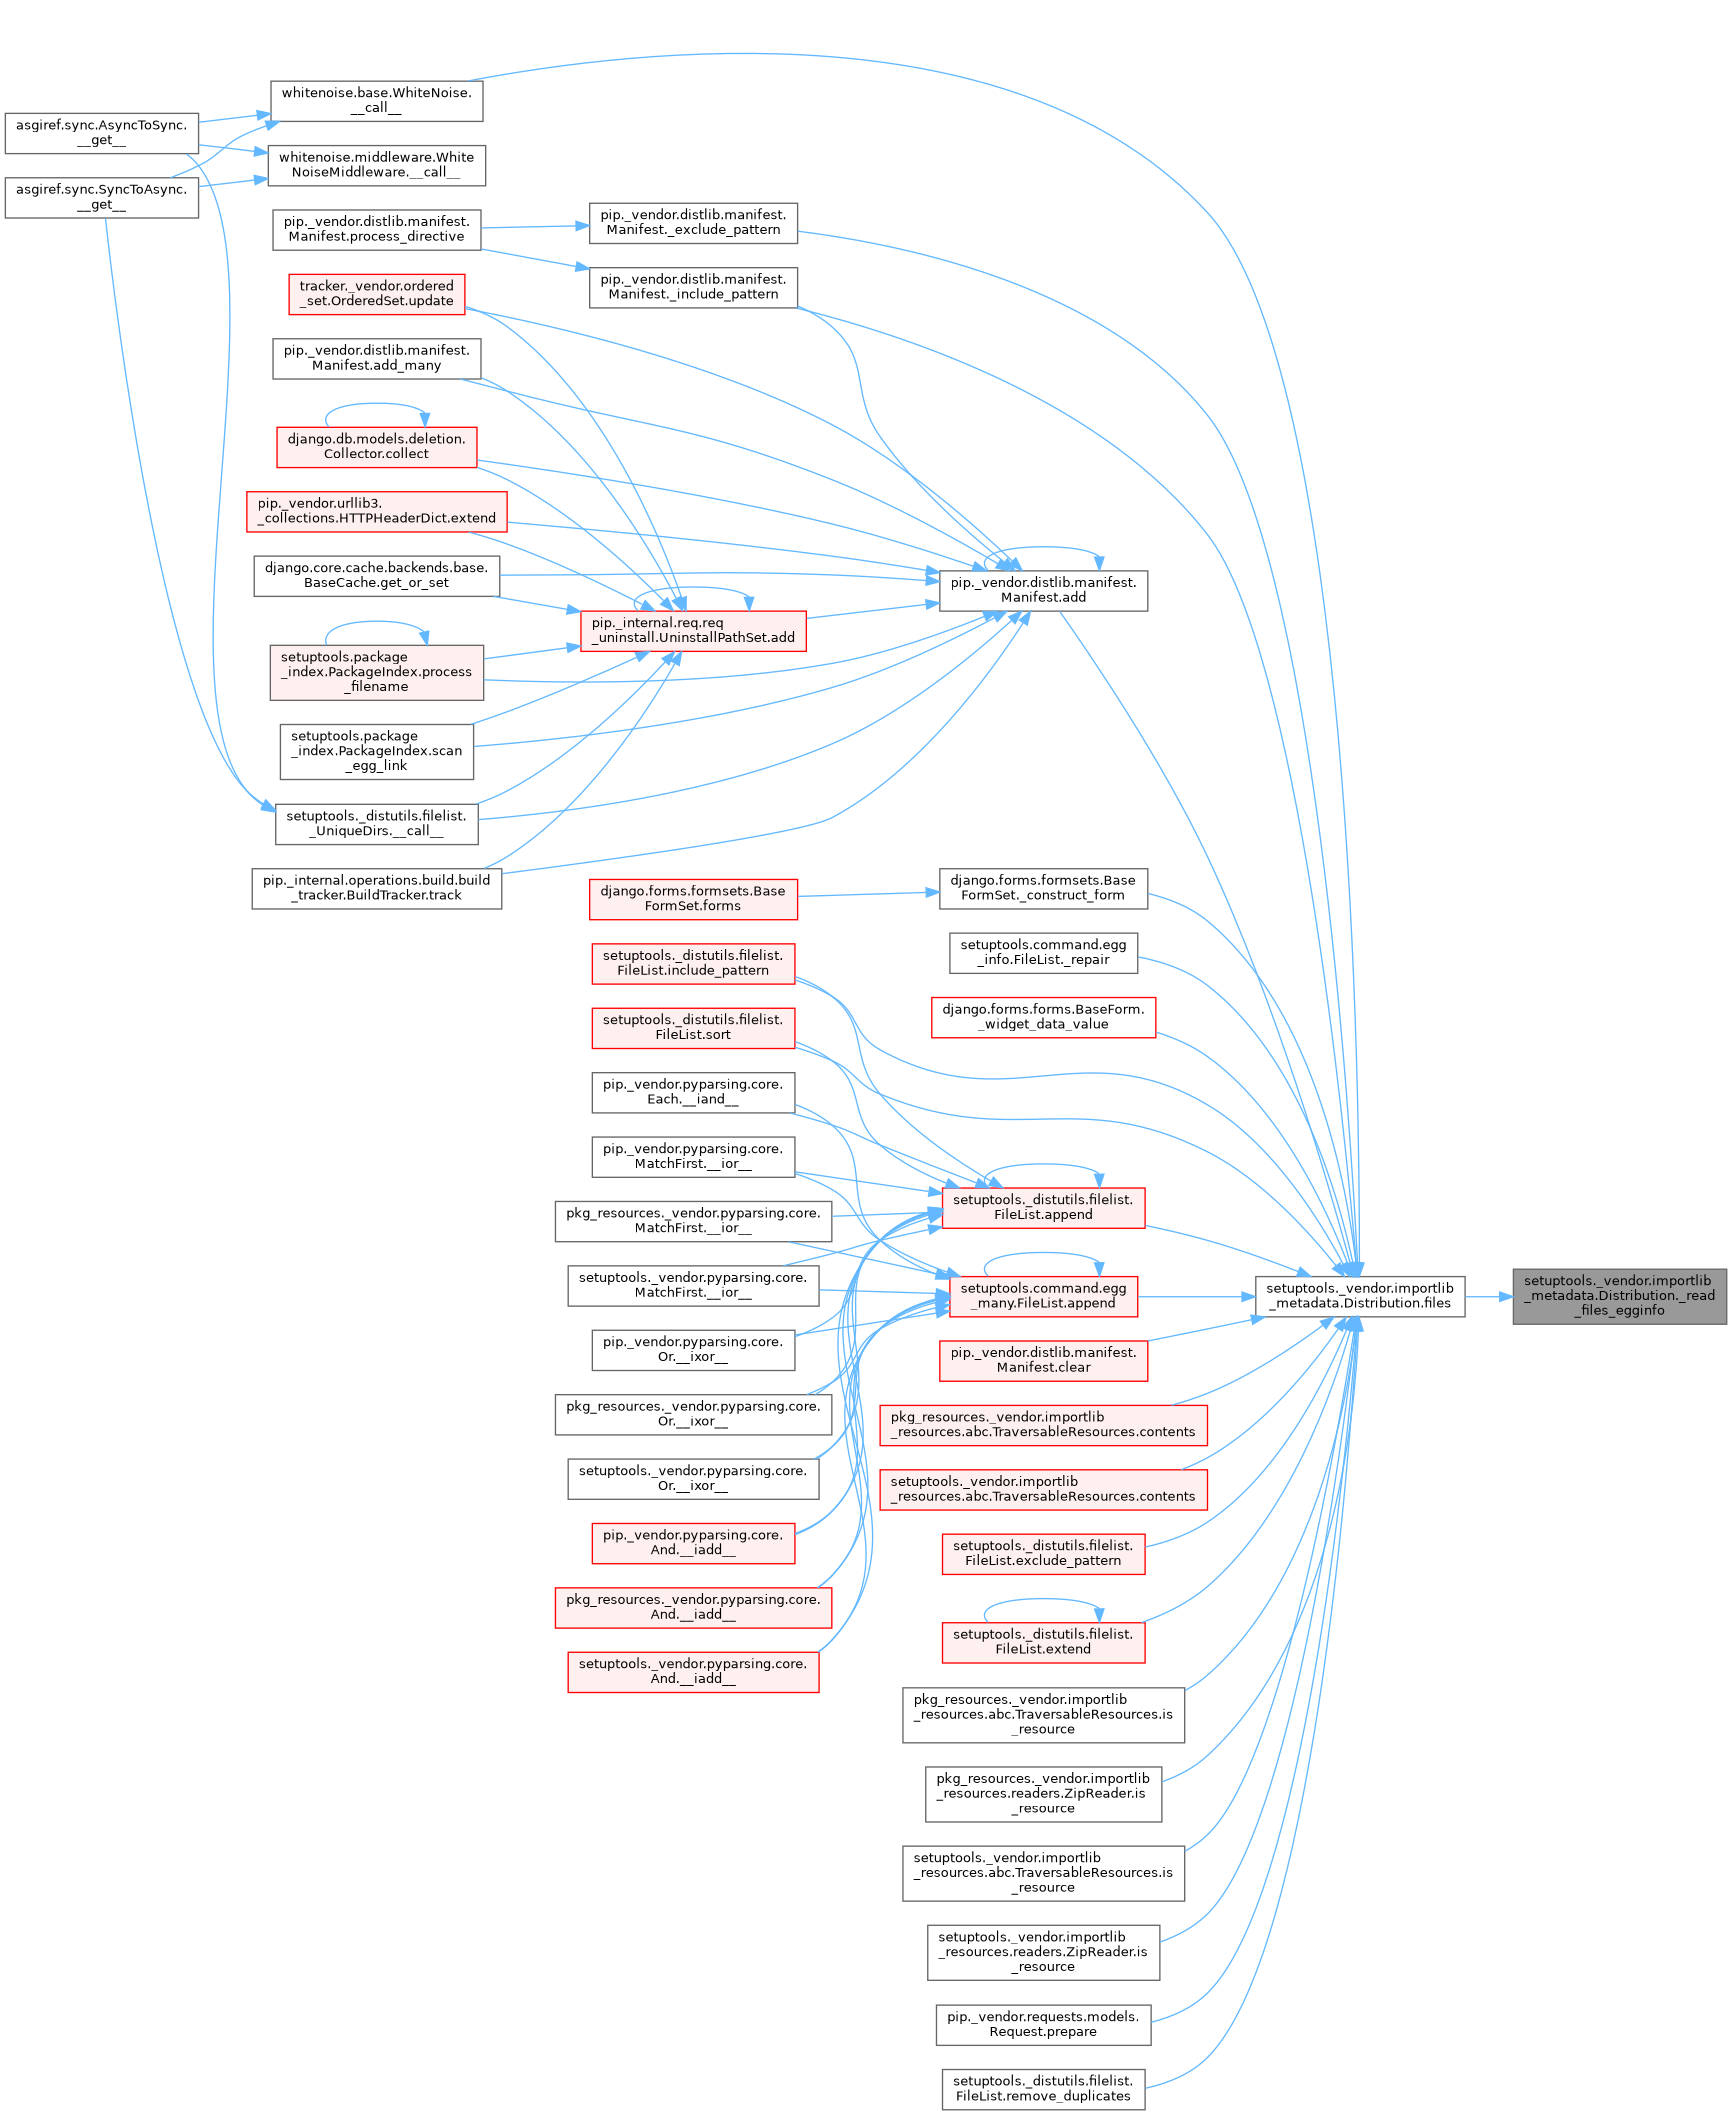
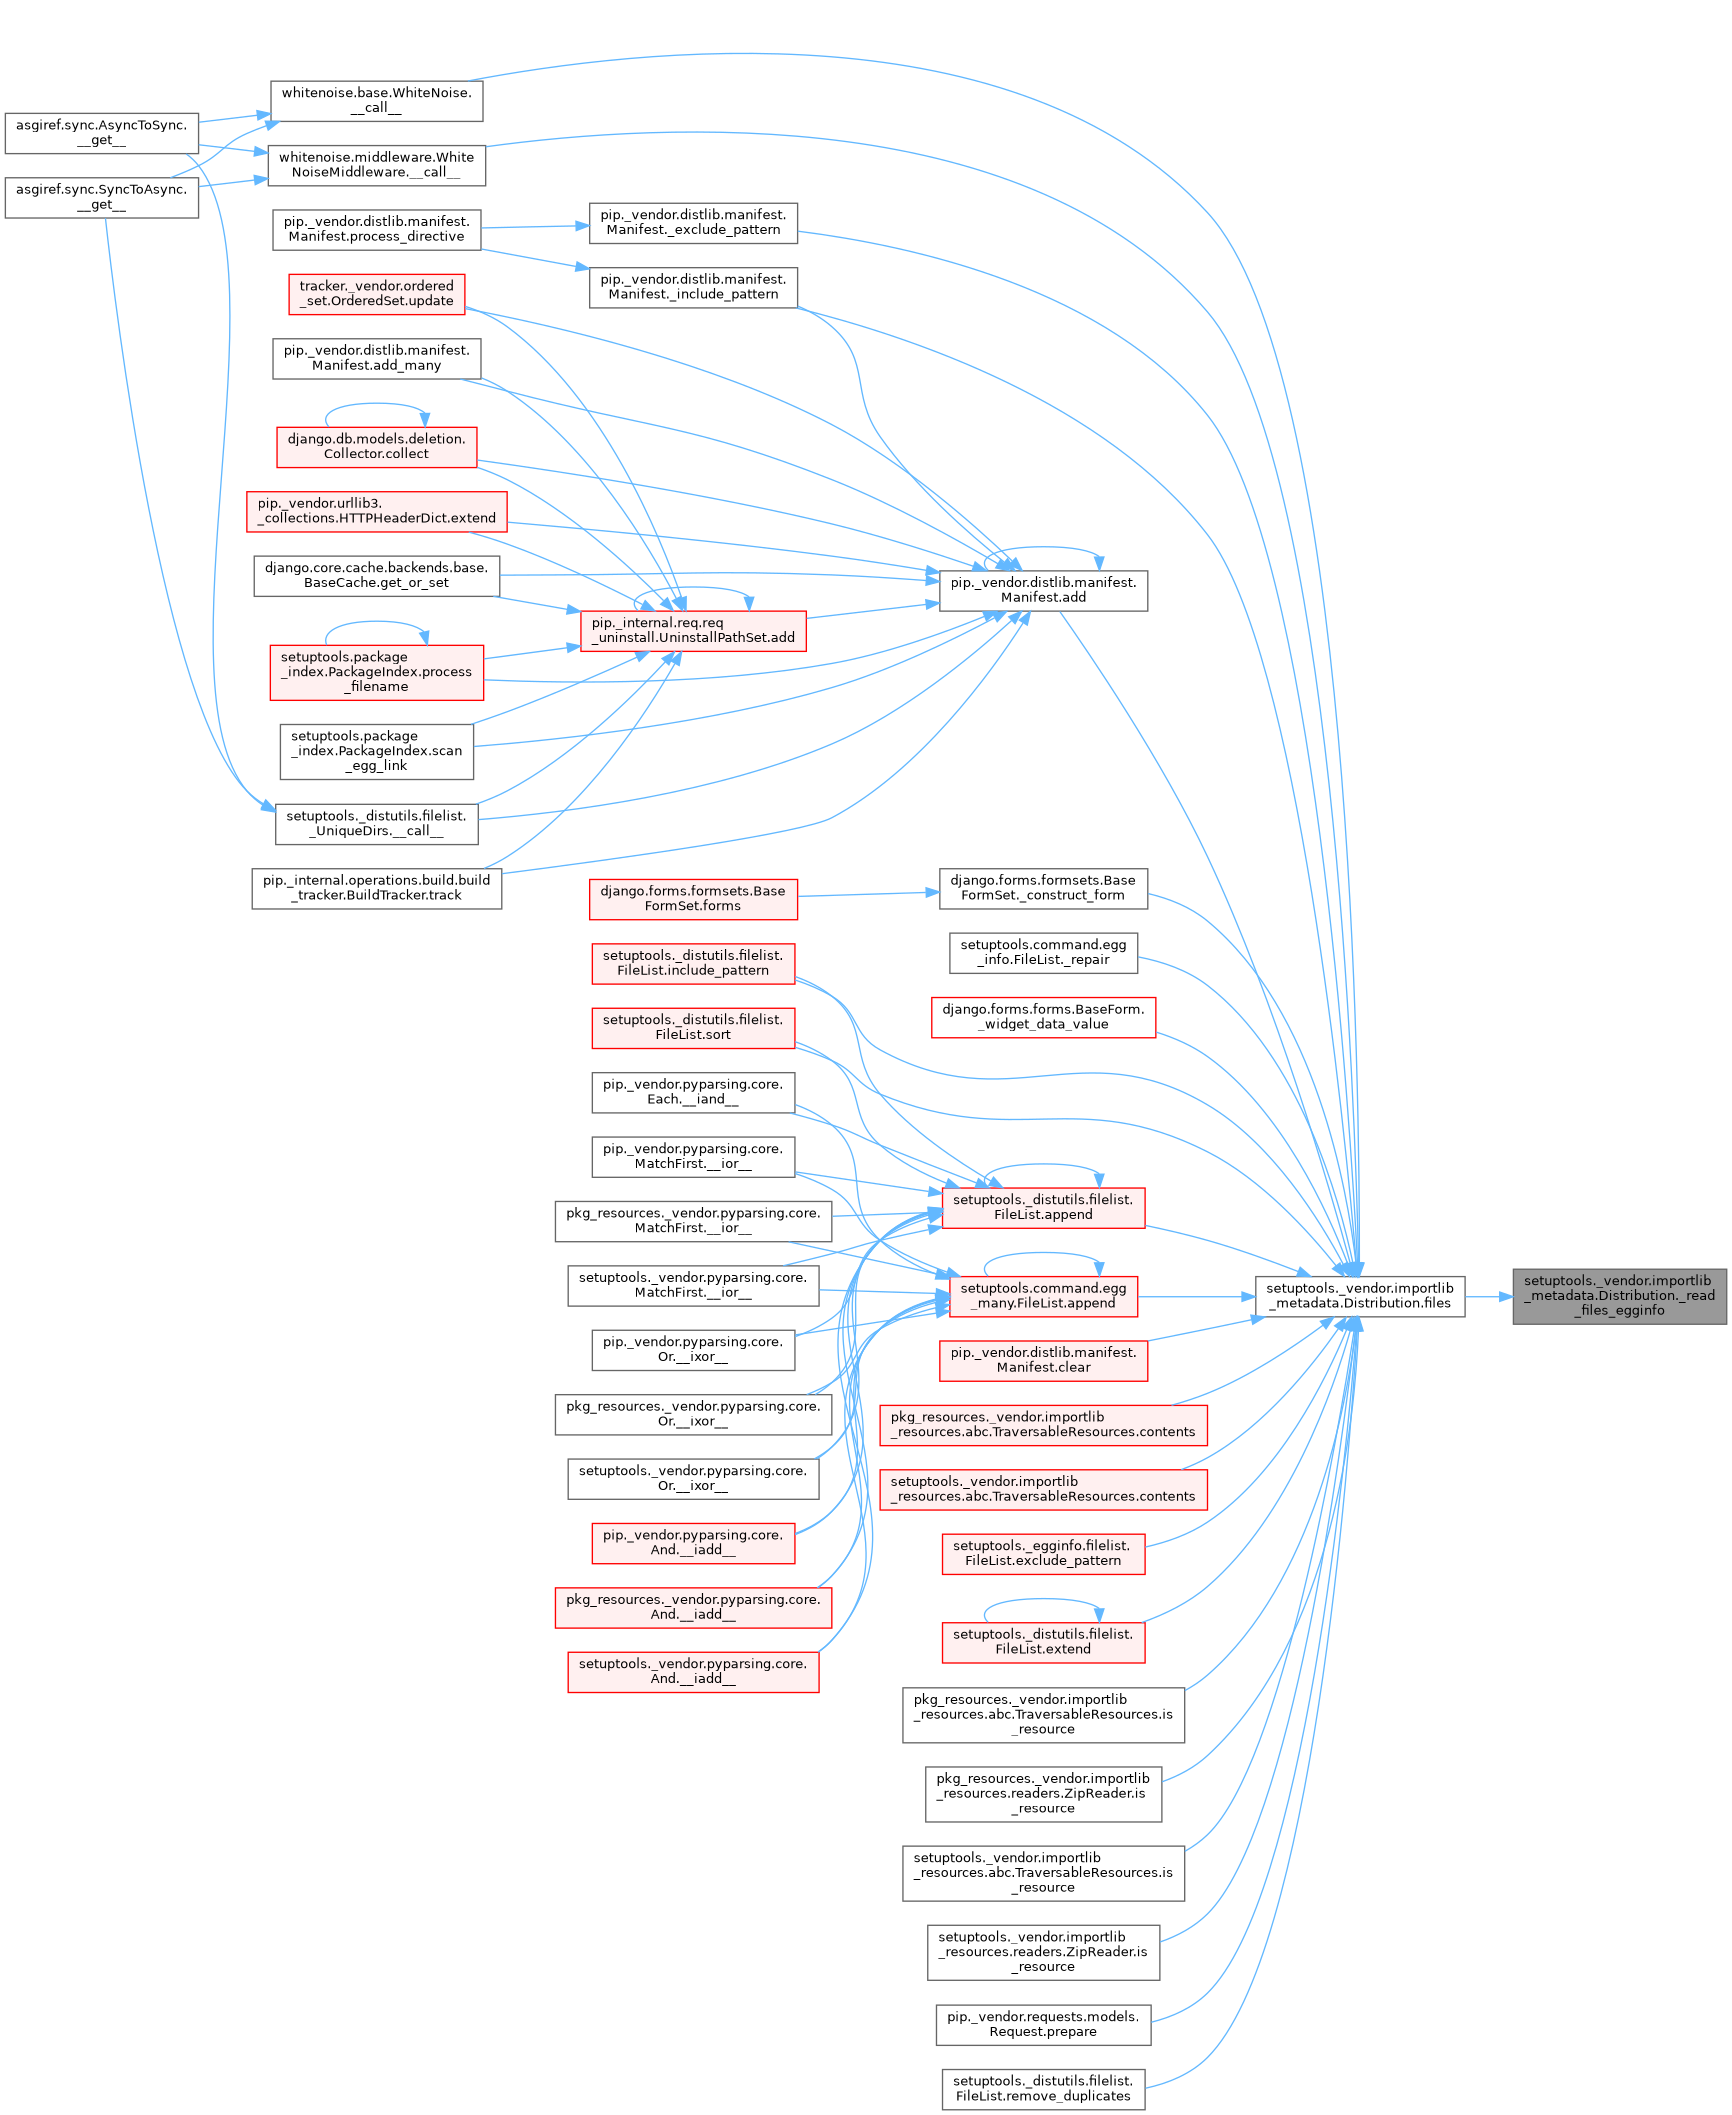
edge "whitenoise.middleware.White NoiseMiddleware.__call__" -> "setuptools._vendor.importlib _metadata.Distribution.files": added
node "setuptools.package _index.PackageIndex.process _filename": color grey40 -> red
node "setuptools._distutils.filelist. FileList.exclude_pattern": label "setuptools._distutils.filelist. FileList.exclude_pattern" -> "setuptools._egginfo.filelist. FileList.exclude_pattern"
